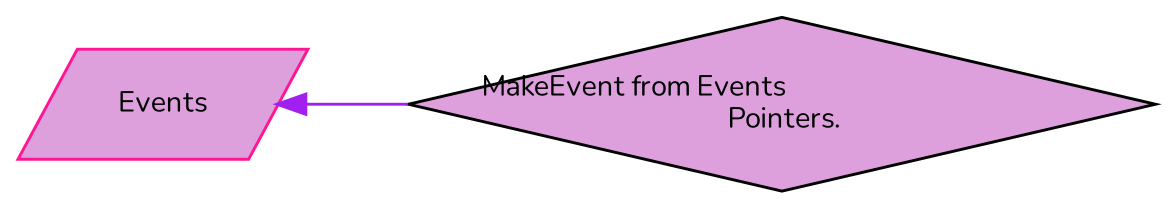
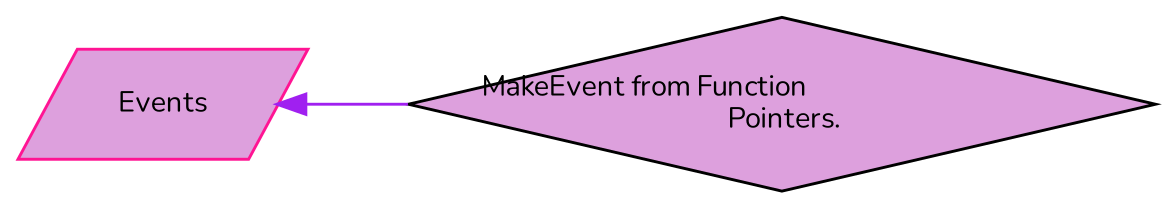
node "MakeEvent from Events Pointers.": label "MakeEvent from Events Pointers." -> "MakeEvent from Function Pointers."
